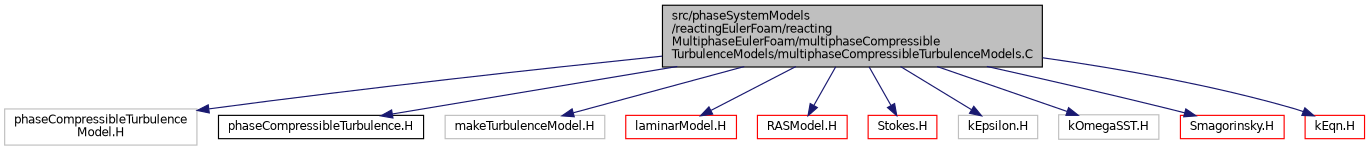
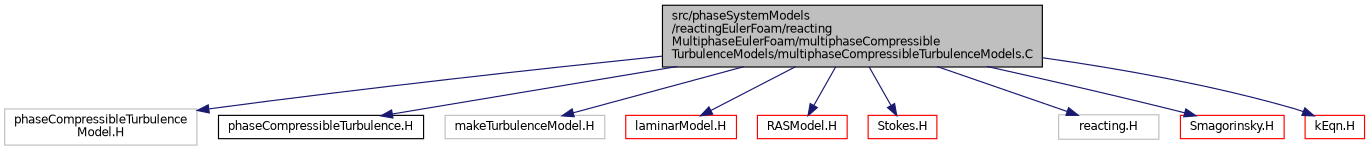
node "kEpsilon.H": removed
node "kOmegaSST.H": label "kOmegaSST.H" -> "reacting.H"
